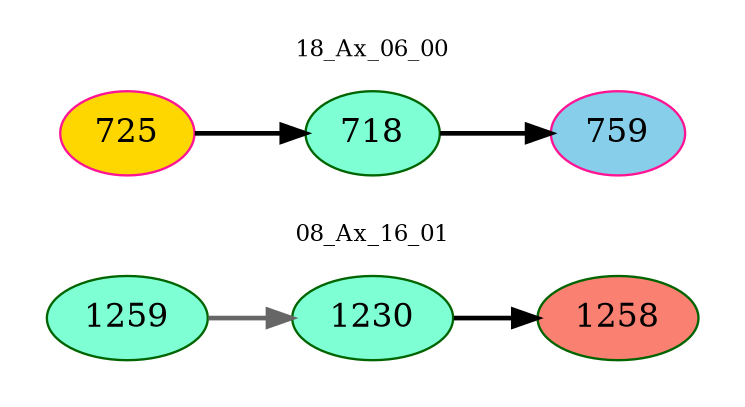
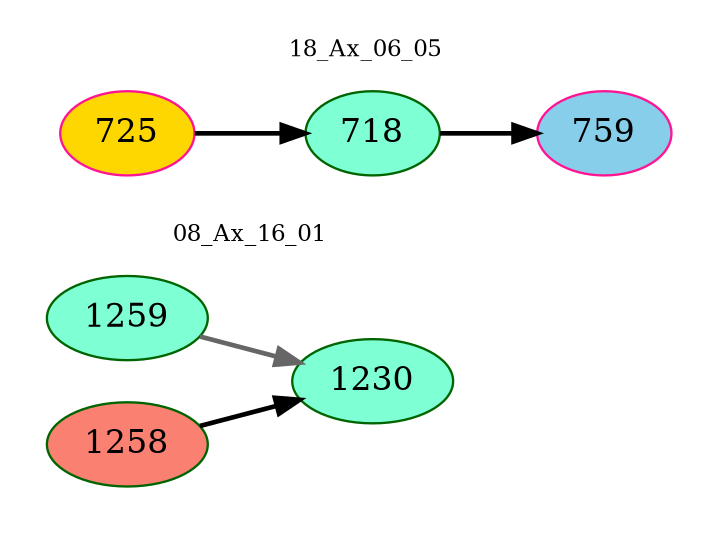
cluster "18_Ax_06_00": label "18_Ax_06_00" -> "18_Ax_06_05"
edge "1230" -> "1258": reversed
